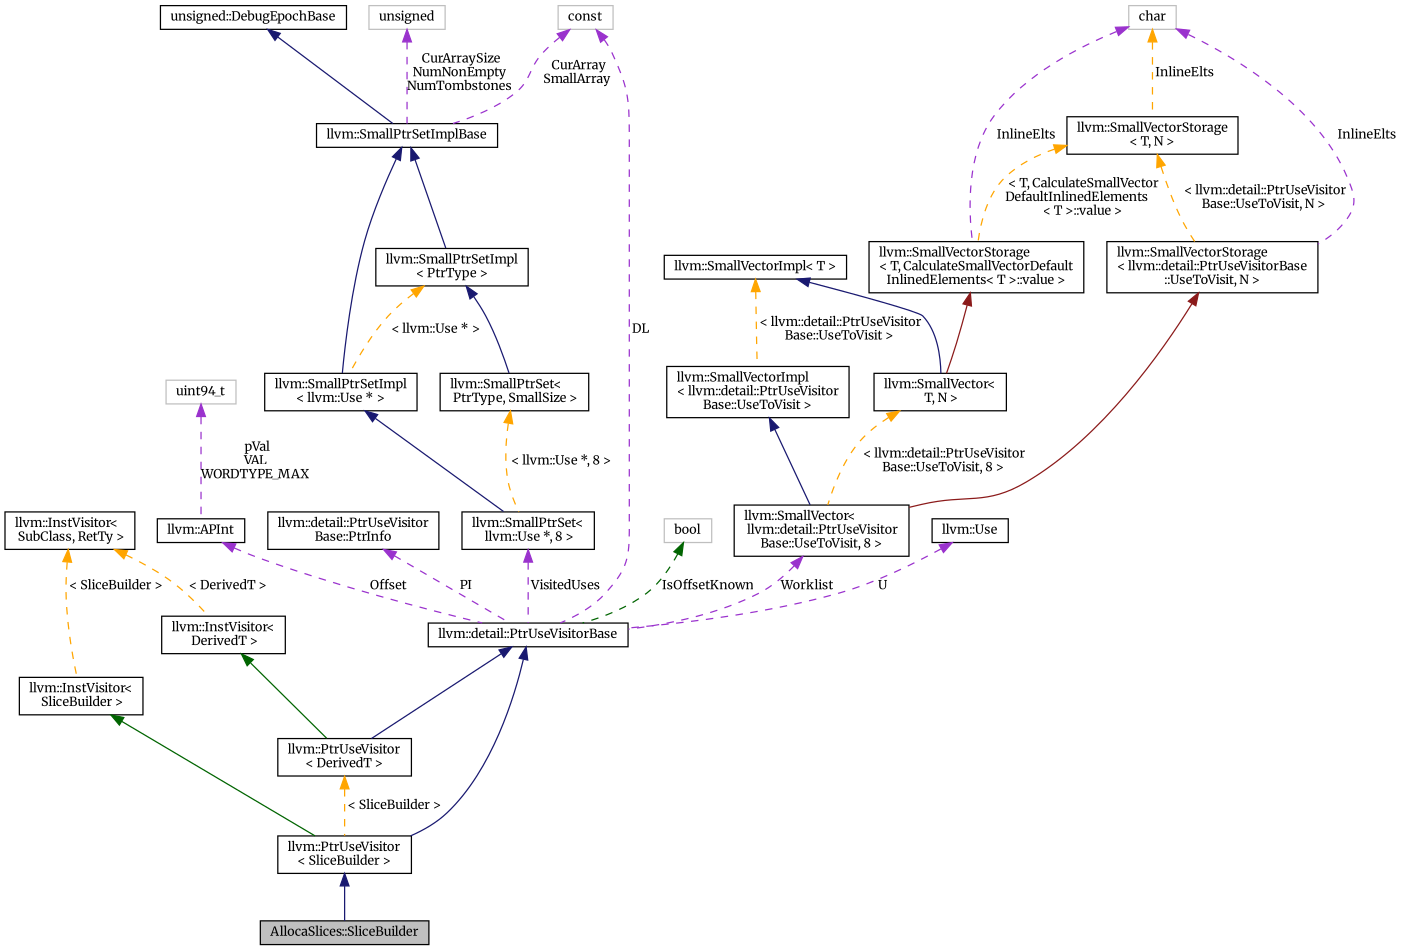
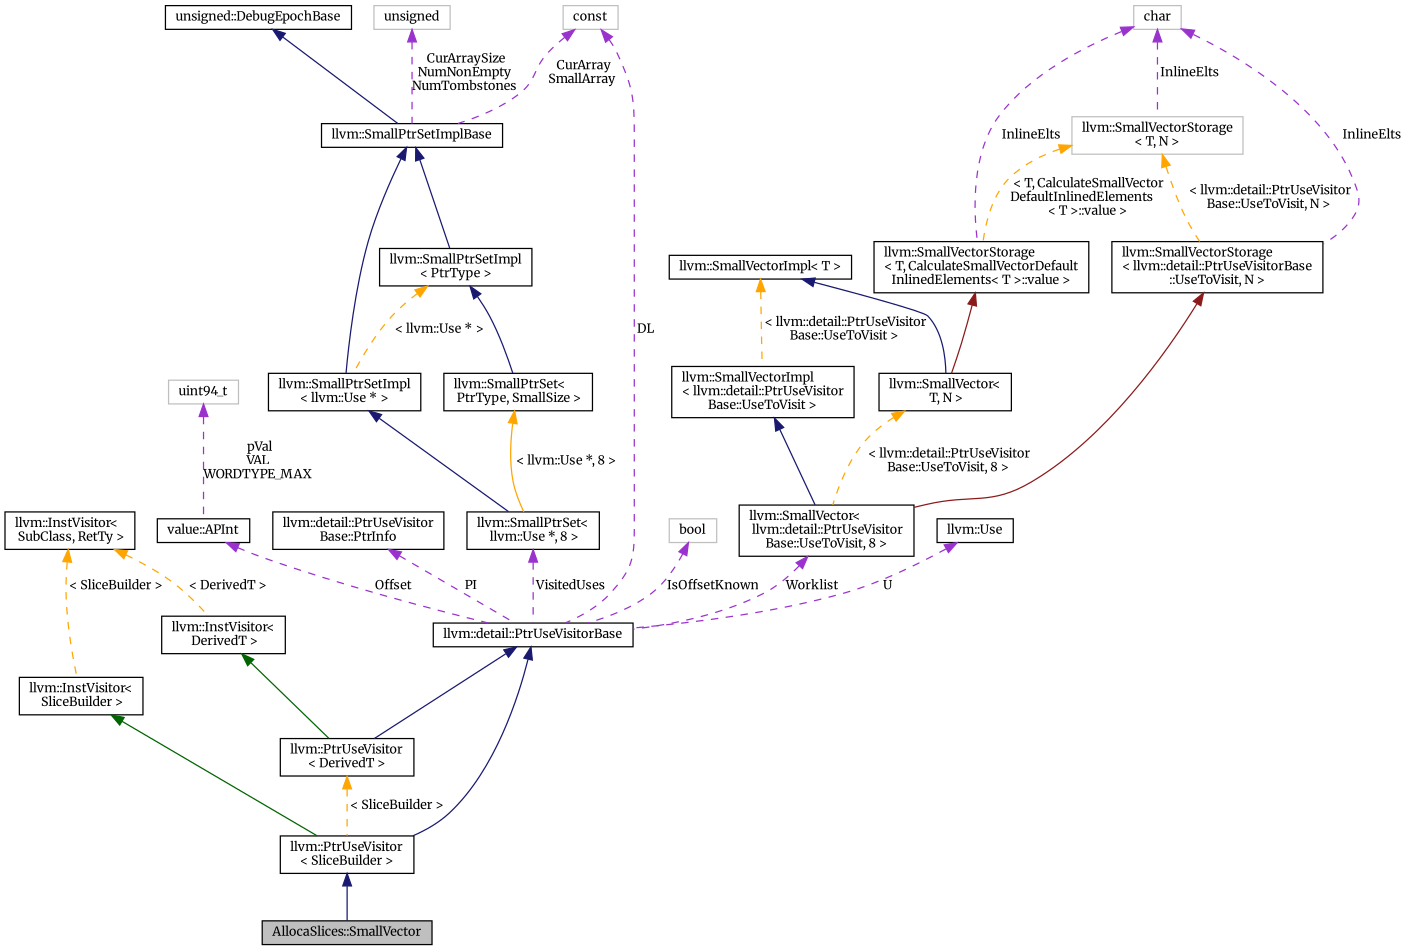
edge "llvm::SmallVectorStorage < T, N >" -> "char": color orange -> darkorchid3
node "llvm::SmallVectorStorage < T, N >": color black -> grey75
edge "llvm::SmallPtrSet< llvm::Use *, 8 >" -> "llvm::SmallPtrSet< PtrType, SmallSize >": style dashed -> solid
node "llvm::APInt": label "llvm::APInt" -> "value::APInt"
edge "llvm::detail::PtrUseVisitorBase" -> "bool": color darkgreen -> darkorchid3
node "AllocaSlices::SliceBuilder": label "AllocaSlices::SliceBuilder" -> "AllocaSlices::SmallVector"
